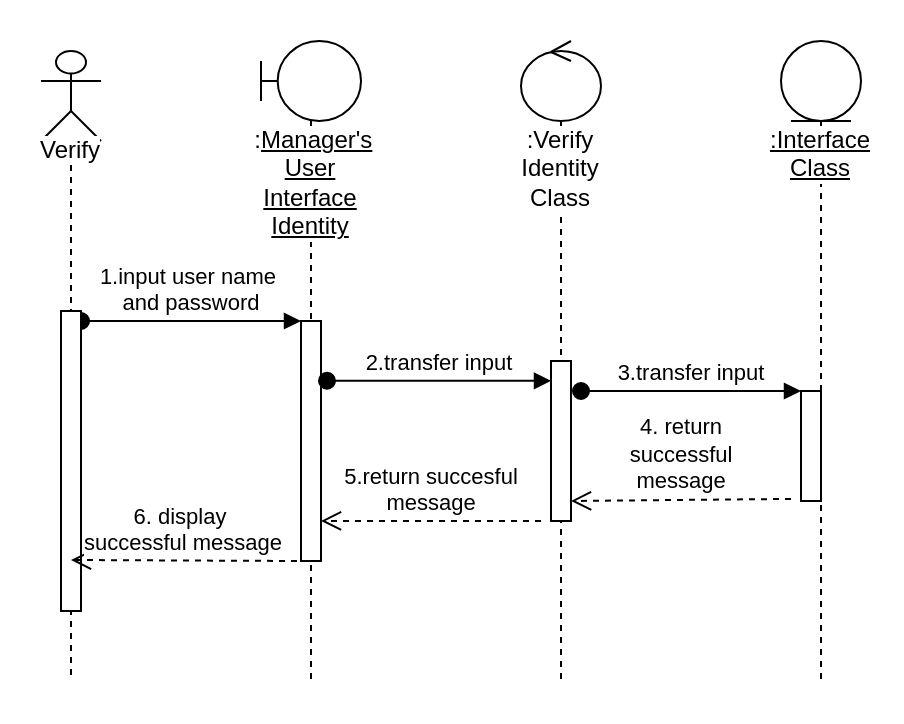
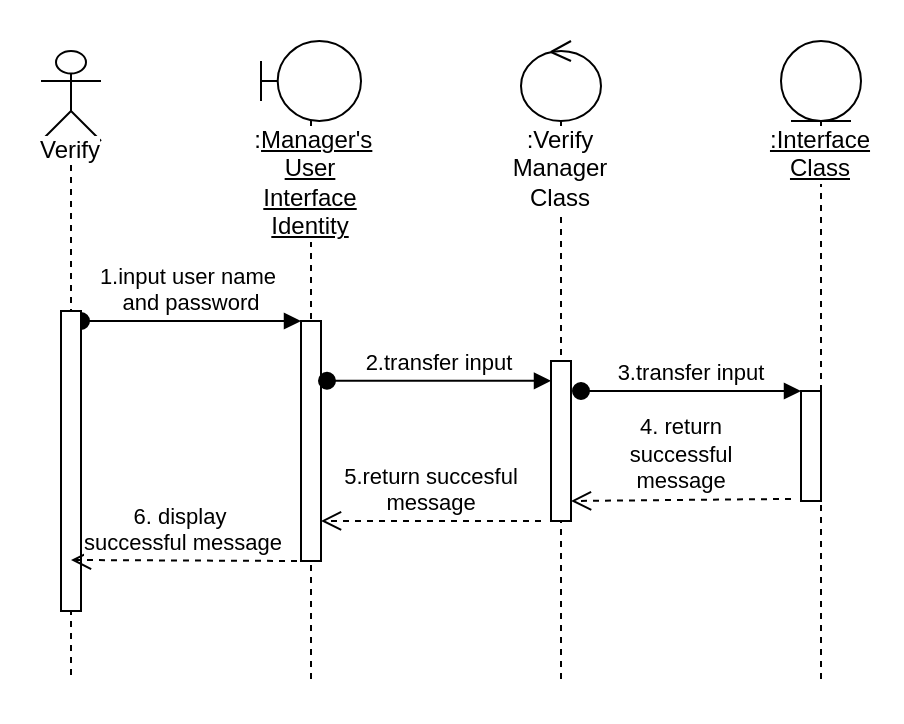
node ":Verify Identity Class": label ":Verify Identity Class" -> ":Verify Manager Class"
